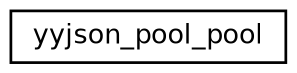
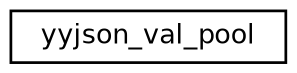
node "yyjson_pool_pool": label "yyjson_pool_pool" -> "yyjson_val_pool"
